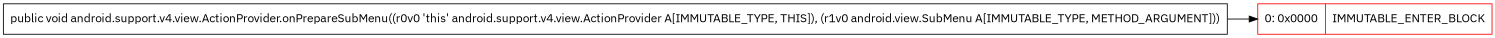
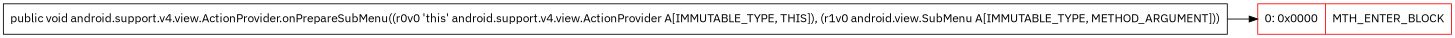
node "0: 0x0000": text "IMMUTABLE_ENTER_BLOCK" -> "MTH_ENTER_BLOCK"
